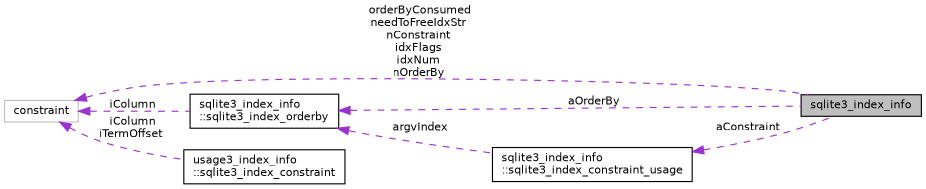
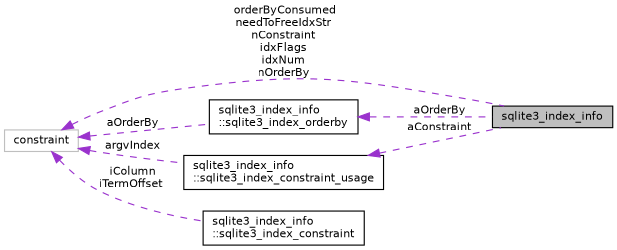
edge "sqlite3_index_info ::sqlite3_index_orderby" -> "constraint": label " iColumn" -> " aOrderBy"
edge "sqlite3_index_info ::sqlite3_index_constraint_usage" -> "sqlite3_index_info ::sqlite3_index_orderby": now "sqlite3_index_info ::sqlite3_index_constraint_usage" -> "constraint"
node "usage3_index_info ::sqlite3_index_constraint": label "usage3_index_info ::sqlite3_index_constraint" -> "sqlite3_index_info ::sqlite3_index_constraint"
